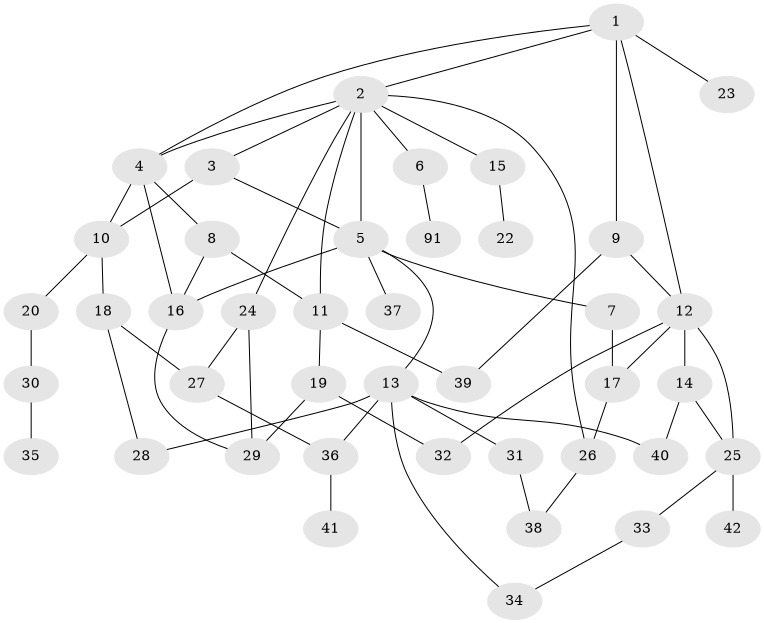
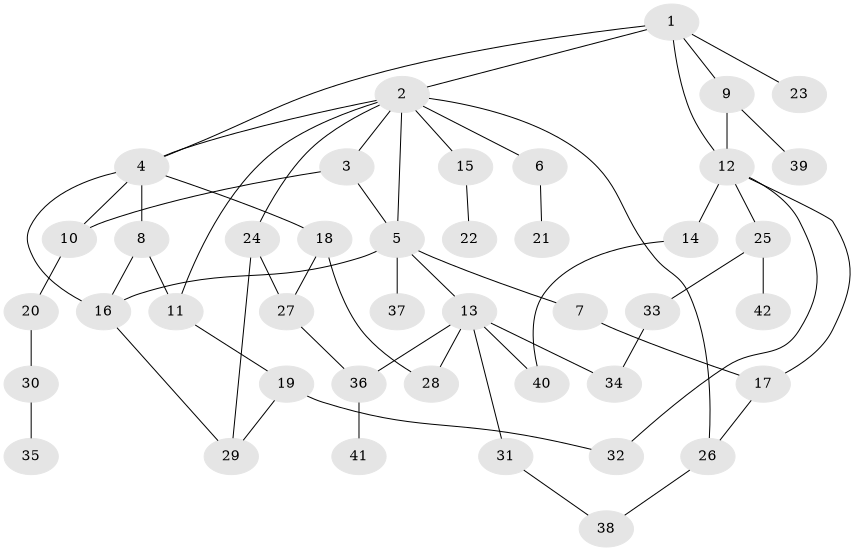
node "91": label "91" -> "21"
edge "10" -- "18": now "4" -- "18"
edge "11" -- "39": removed
edge "14" -- "25": removed
